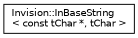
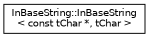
node "Invision::InBaseString < const tChar *, tChar >": label "Invision::InBaseString < const tChar *, tChar >" -> "InBaseString::InBaseString < const tChar *, tChar >"
